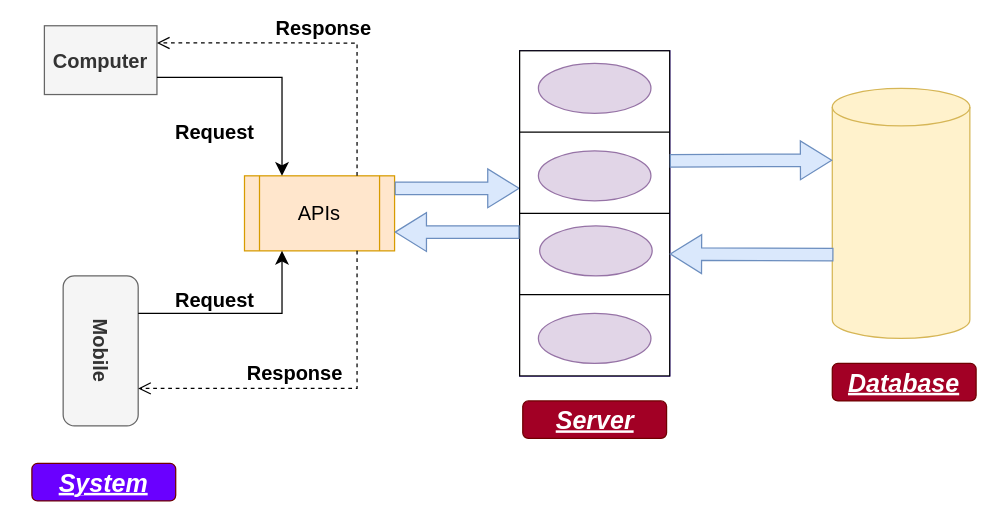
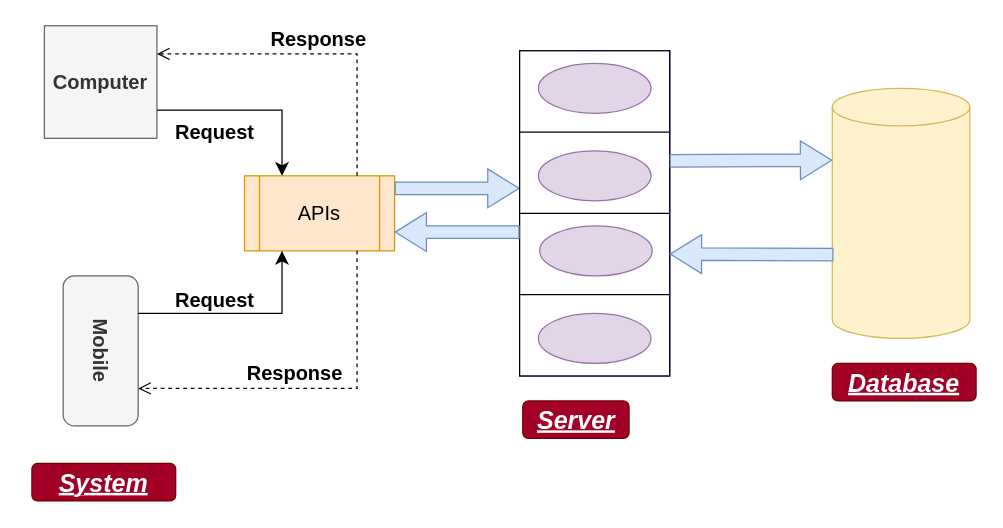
node "Computer": size 113x69 -> 113x113
node "Server": size 144x38 -> 106x38
node "System": fillcolor #6a00ff -> #a20025
